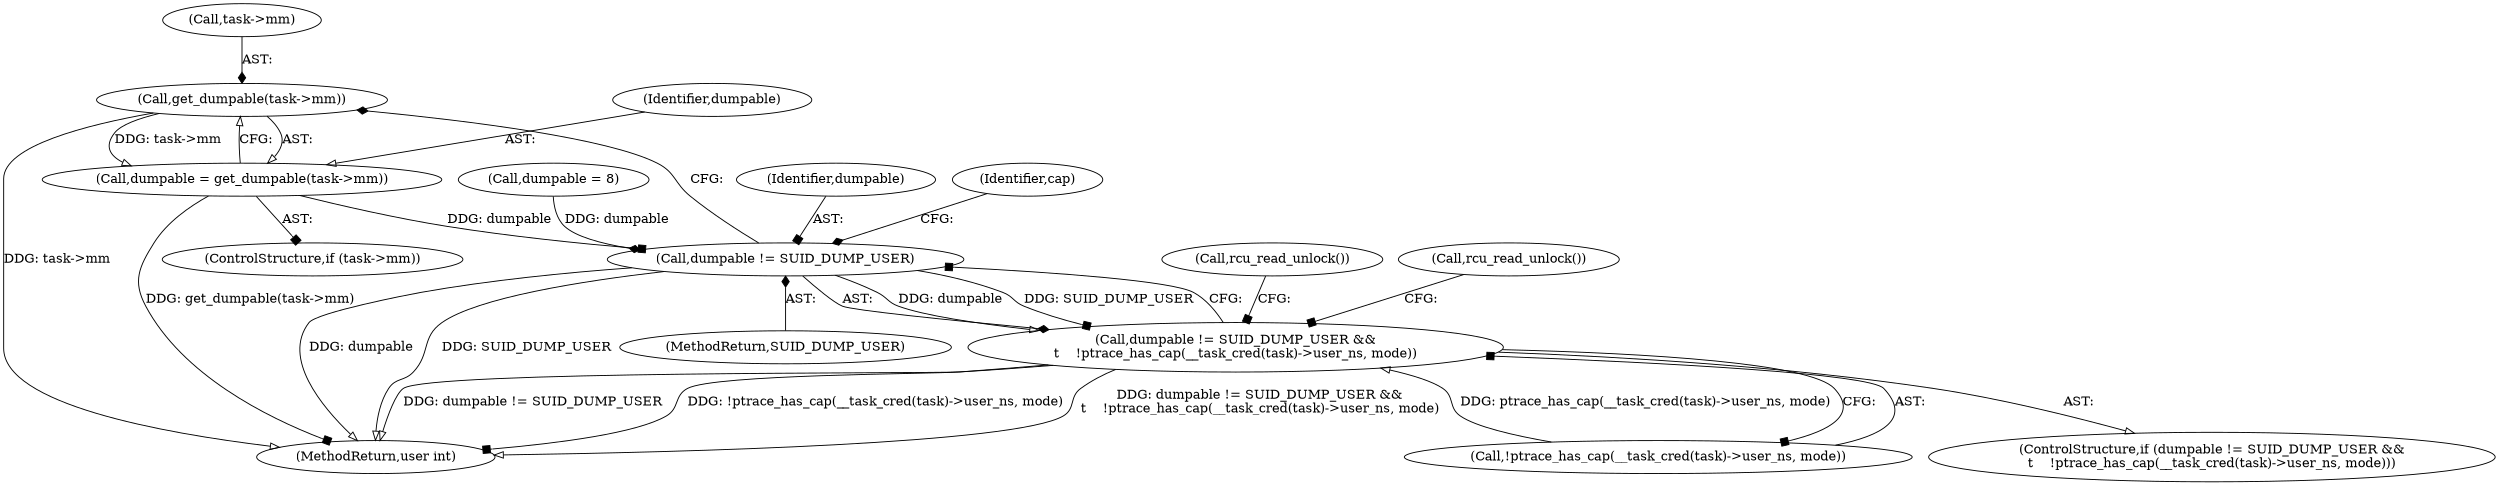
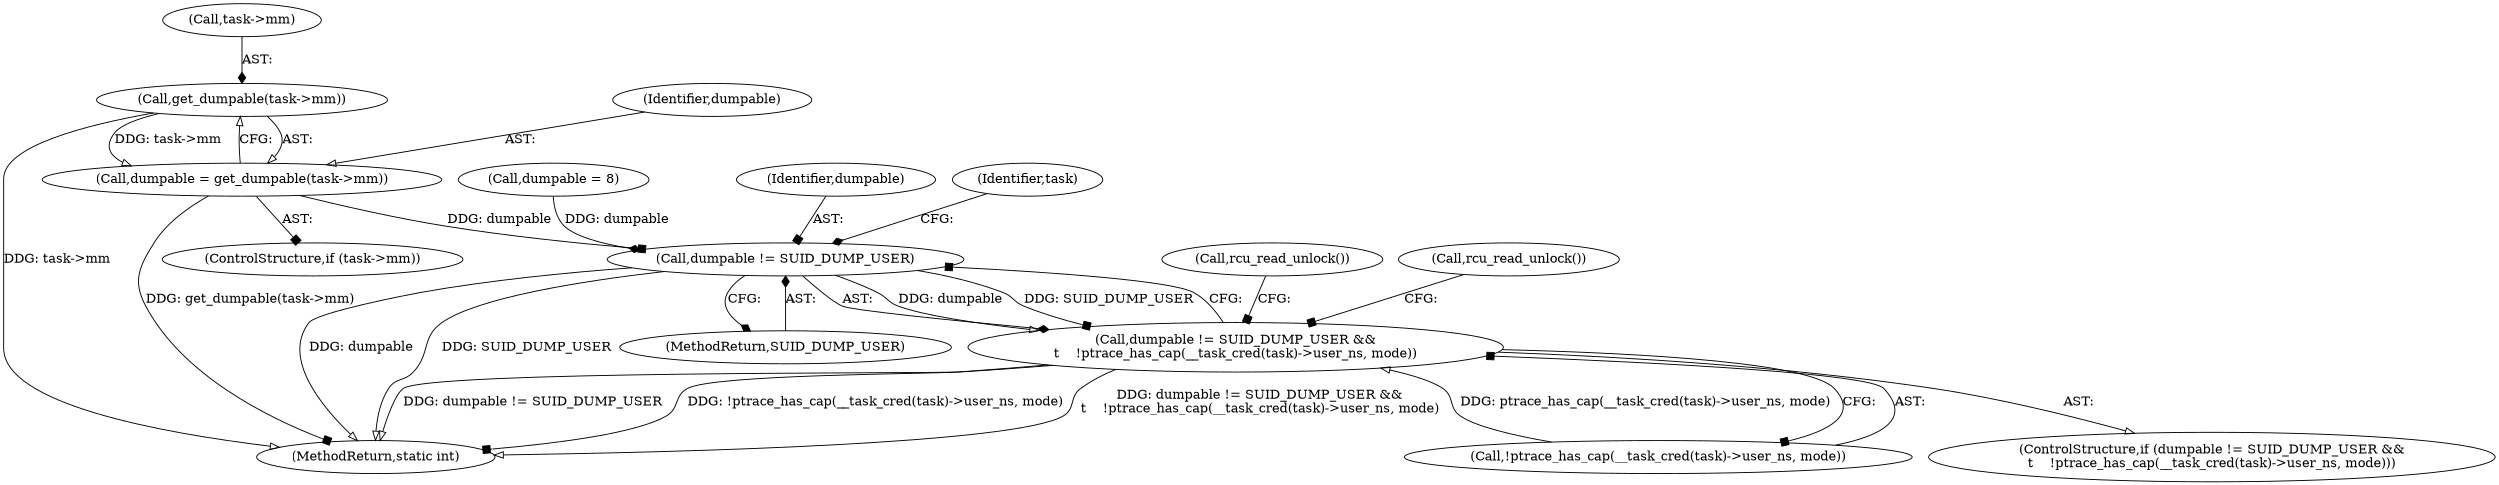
edge "(Call,dumpable != SUID_DUMP_USER)" -> "(Call,get_dumpable(task->mm))": now "(Call,dumpable != SUID_DUMP_USER)" -> "(MethodReturn,SUID_DUMP_USER)"
node "(Identifier,cap)": label "(Identifier,cap)" -> "(Identifier,task)"
node "(MethodReturn,user int)": label "(MethodReturn,user int)" -> "(MethodReturn,static int)"
